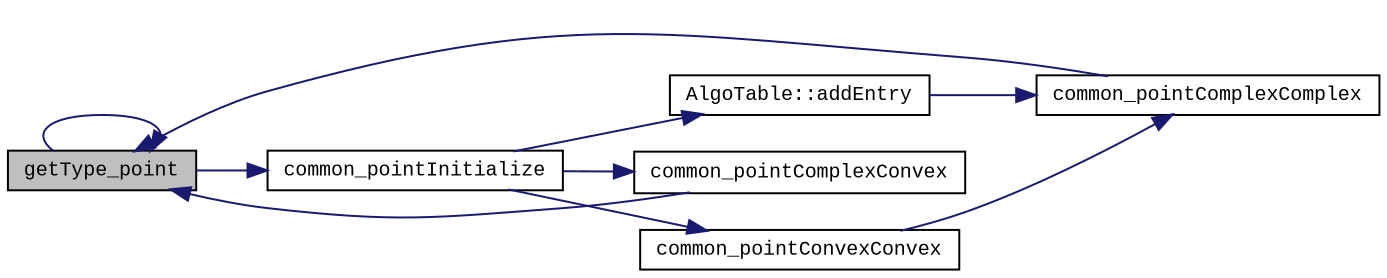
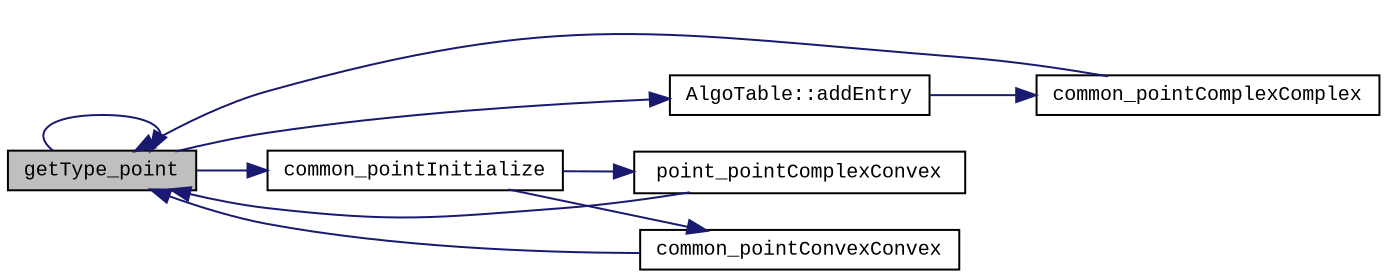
edge "common_pointInitialize" -> "AlgoTable::addEntry": now "getType_point" -> "AlgoTable::addEntry"
node "common_pointComplexConvex": label "common_pointComplexConvex" -> "point_pointComplexConvex"
edge "common_pointConvexConvex" -> "common_pointComplexComplex": now "common_pointConvexConvex" -> "getType_point"
